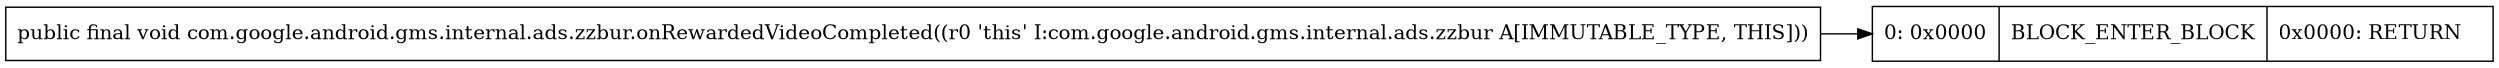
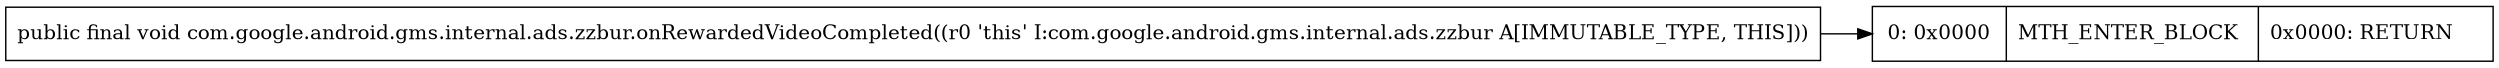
node "0: 0x0000": text "BLOCK_ENTER_BLOCK" -> "MTH_ENTER_BLOCK"
